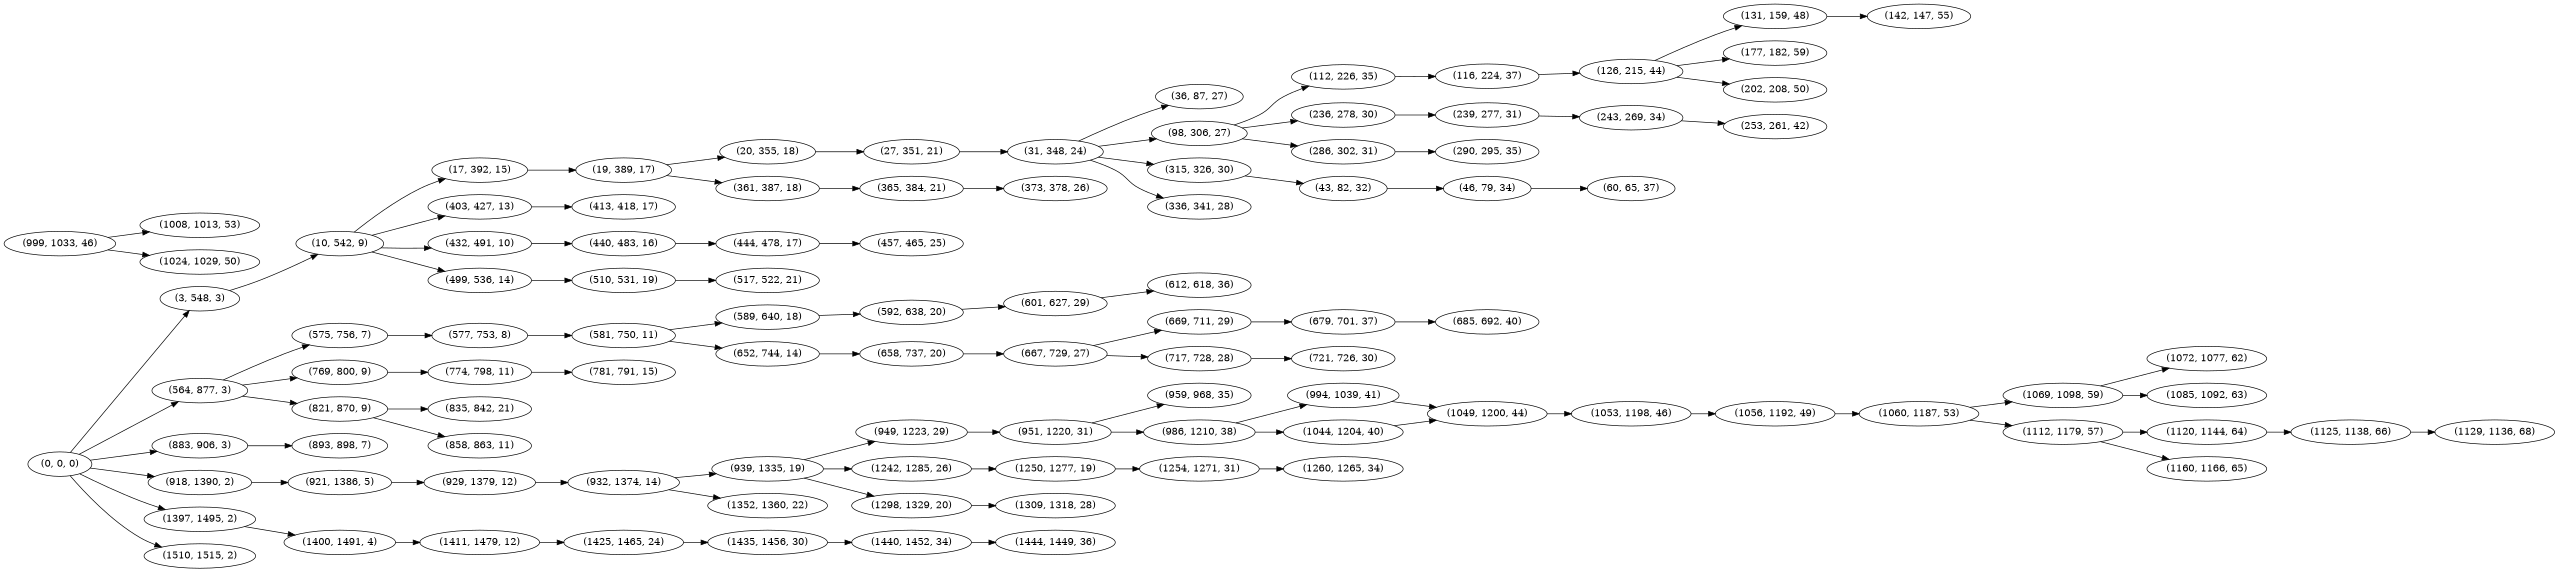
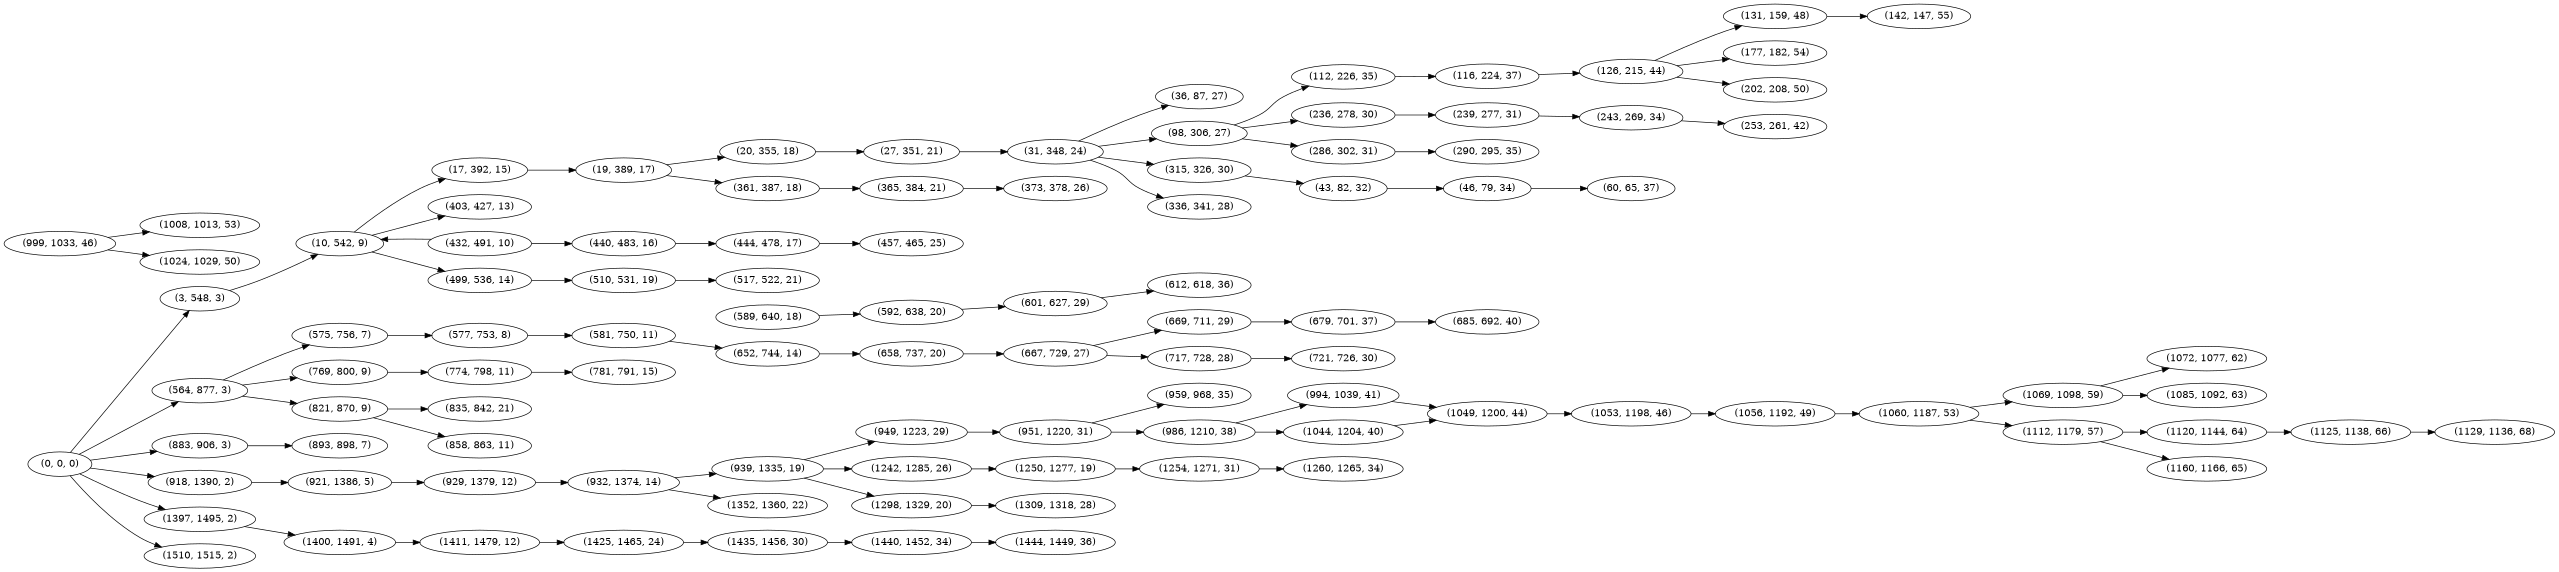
node "(177, 182, 59)": label "(177, 182, 59)" -> "(177, 182, 54)"
node "(413, 418, 17)": removed
edge "(10, 542, 9)" -> "(432, 491, 10)": reversed
edge "(581, 750, 11)" -> "(589, 640, 18)": removed
